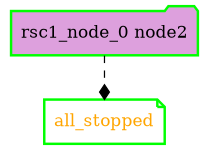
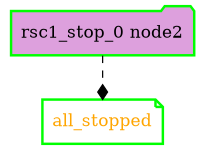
node "rsc1_node_0 node2": label "rsc1_node_0 node2" -> "rsc1_stop_0 node2"
